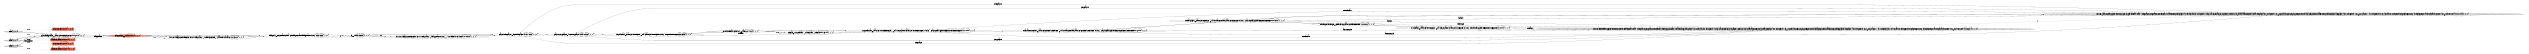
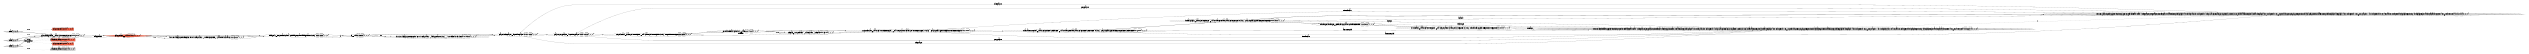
node "NamedList params@@@2@@@['0', '1', '0']": fillcolor tomato -> lightgray
